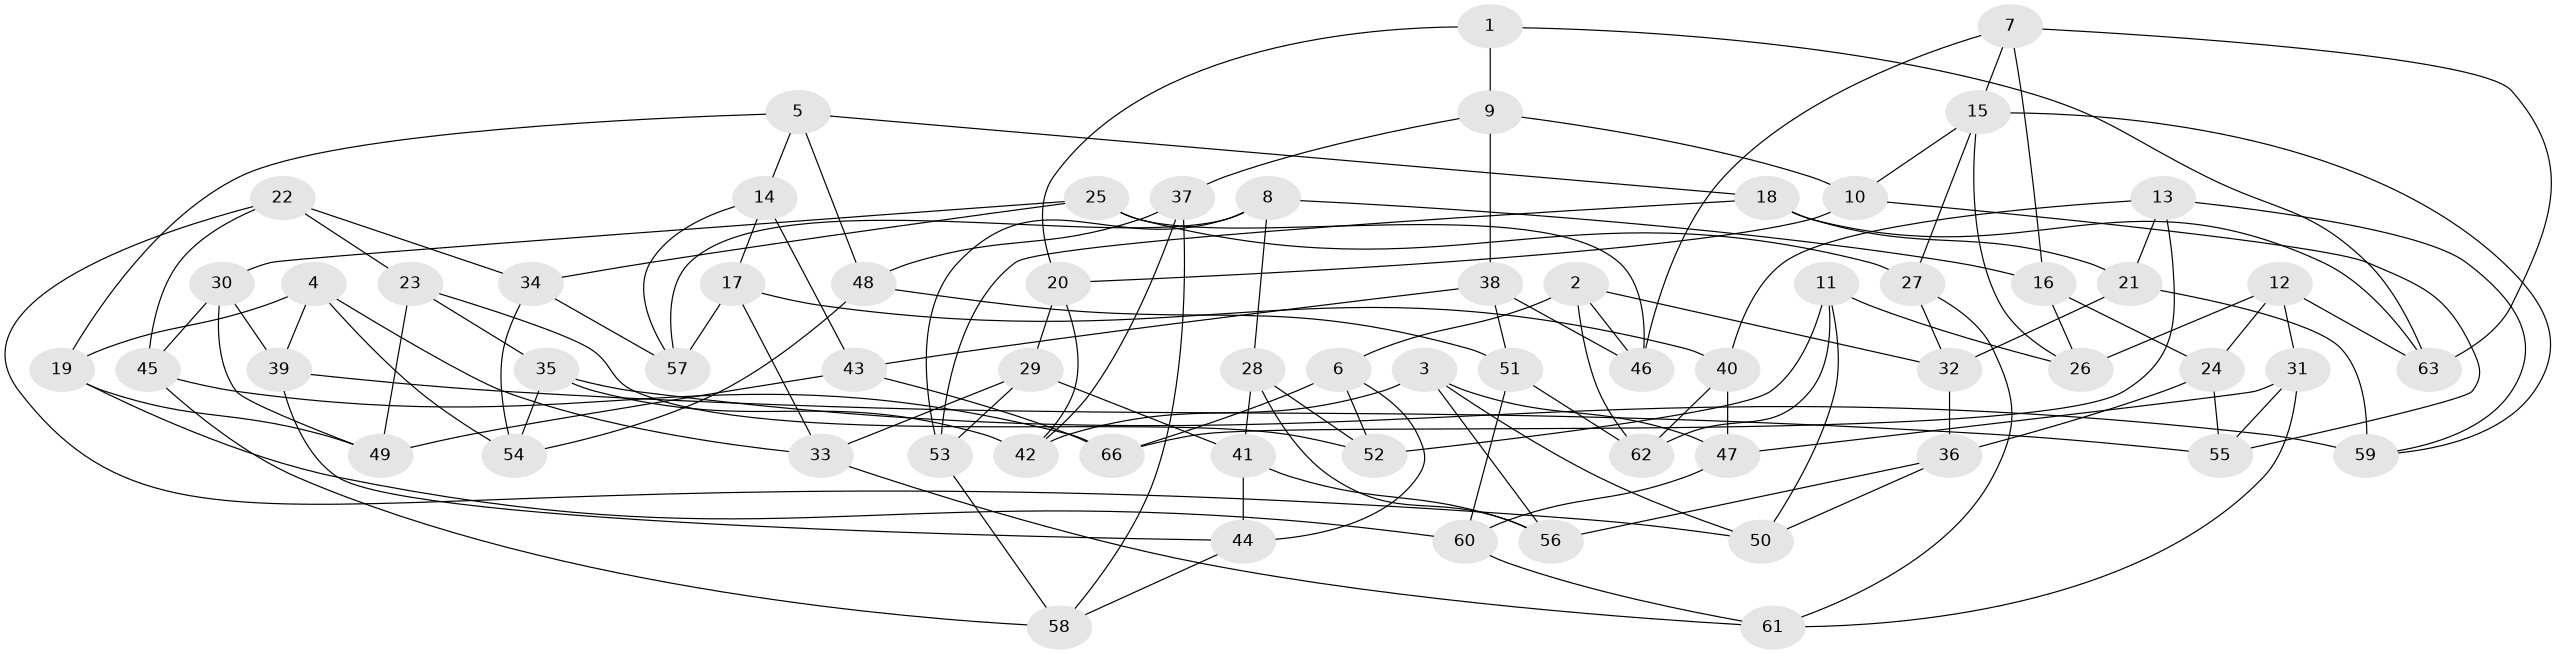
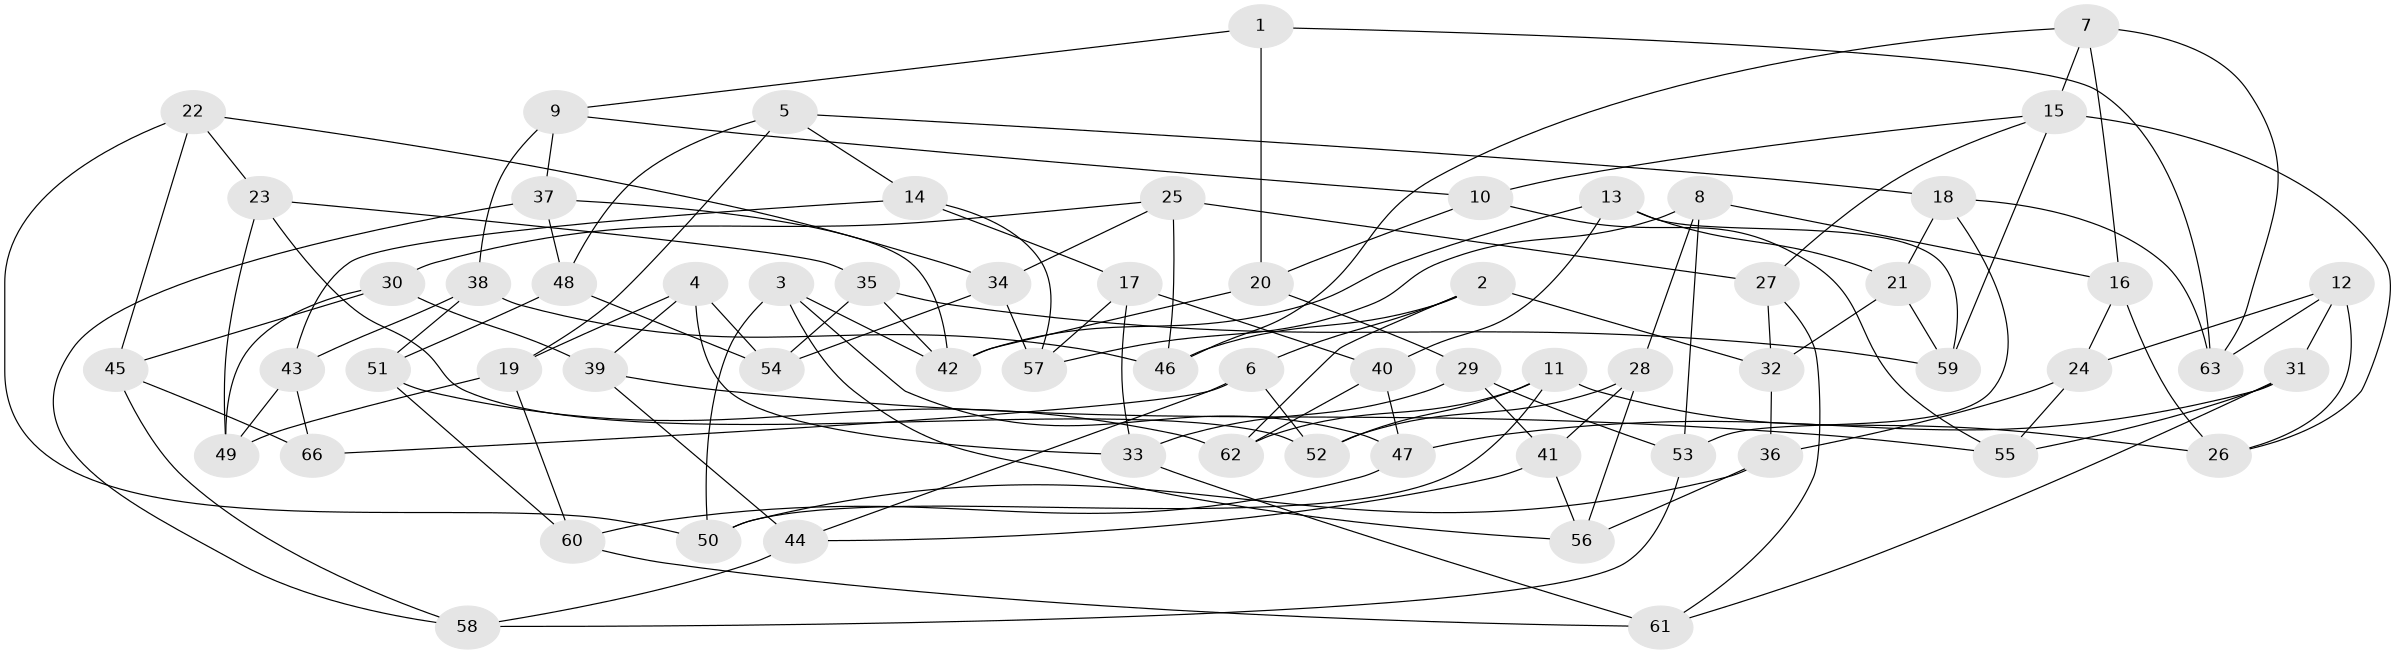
edge "13" -- "66": now "13" -- "42"
